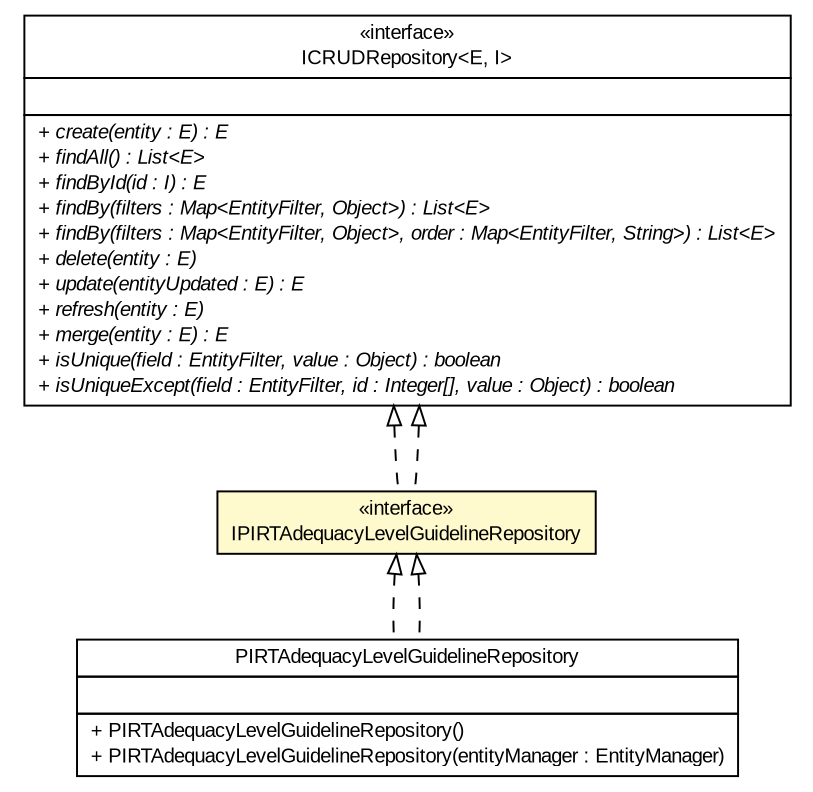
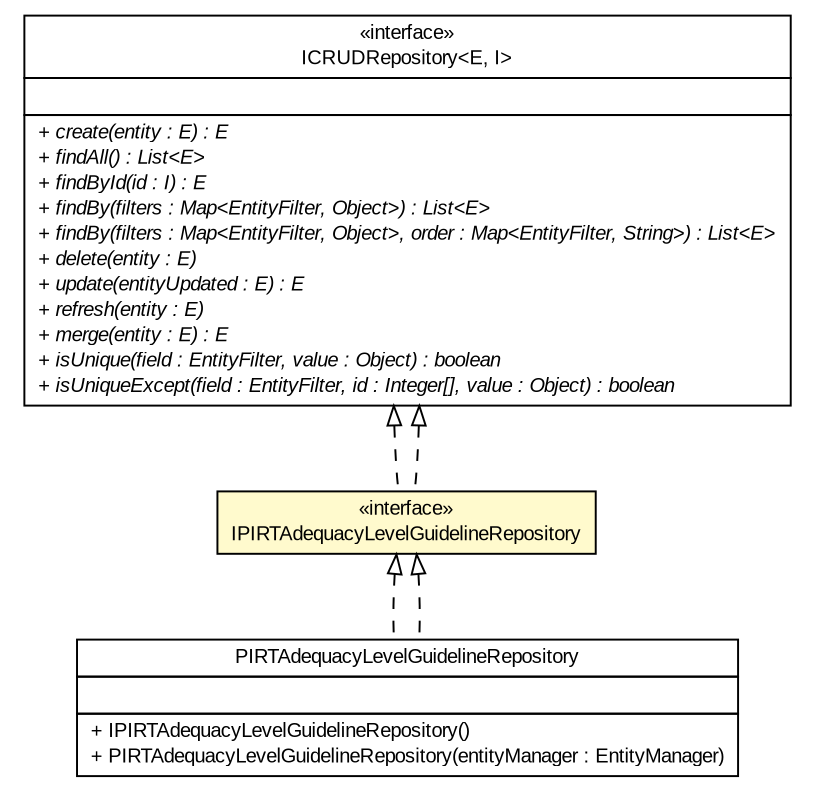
node "PIRTAdequacyLevelGuidelineRepository": text "+ PIRTAdequacyLevelGuidelineRepository()" -> "+ IPIRTAdequacyLevelGuidelineRepository()"
